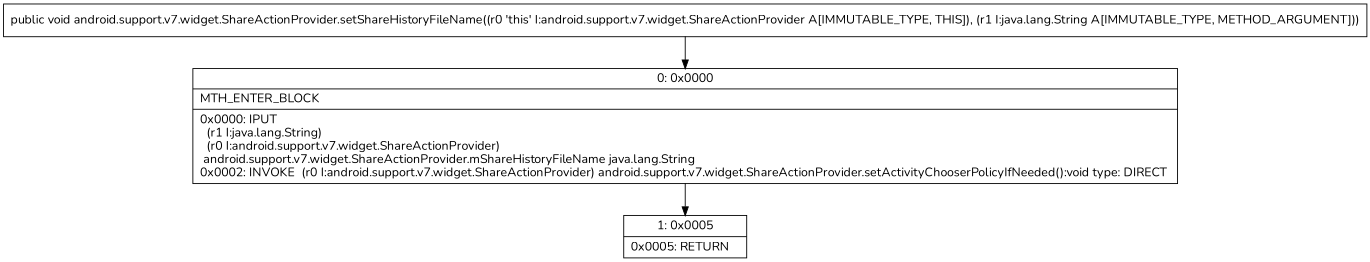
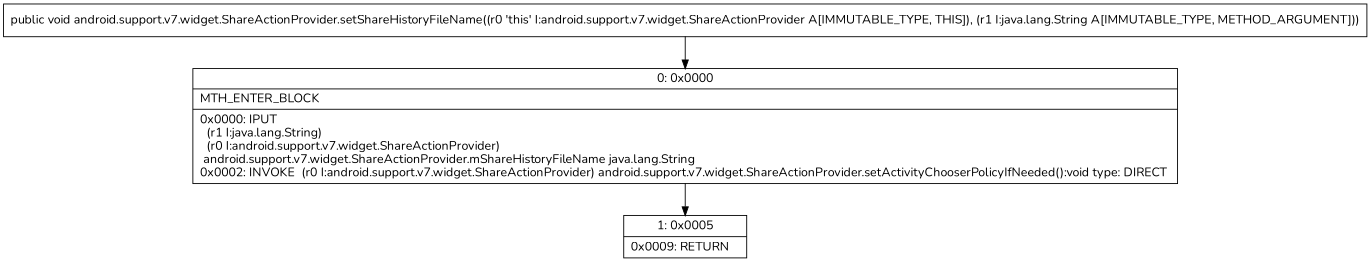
node "1: 0x0005": text "0x0005: RETURN" -> "0x0009: RETURN"
